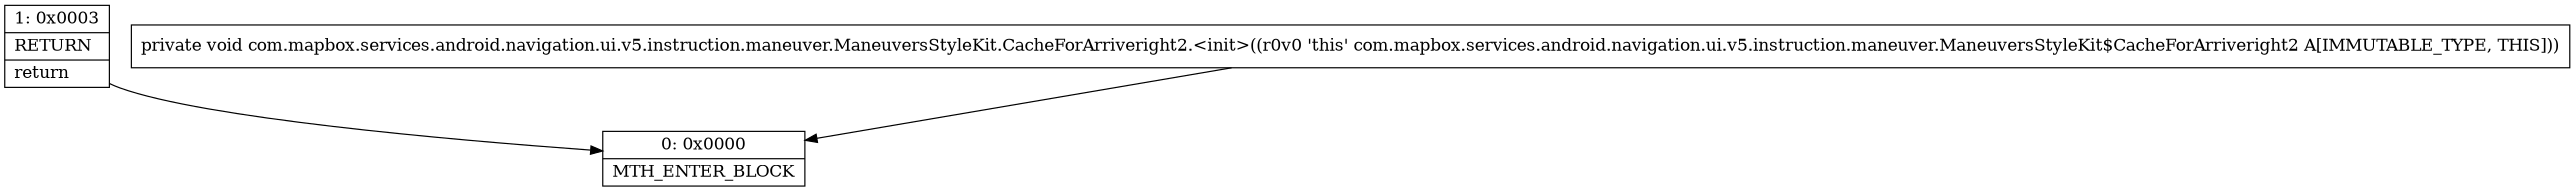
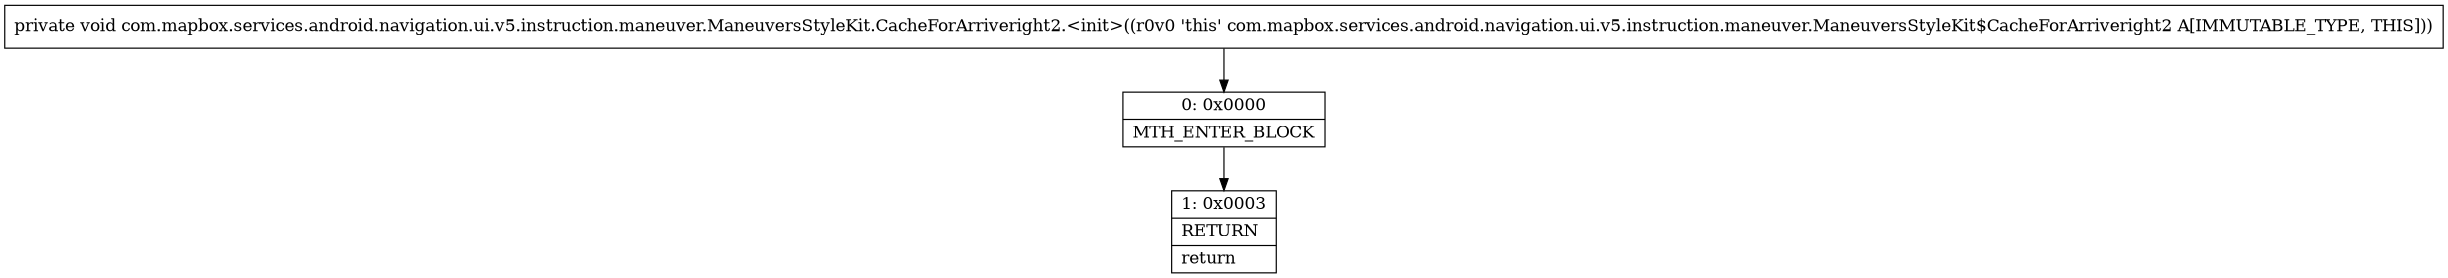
edge "1: 0x0003" -> "0: 0x0000": reversed
